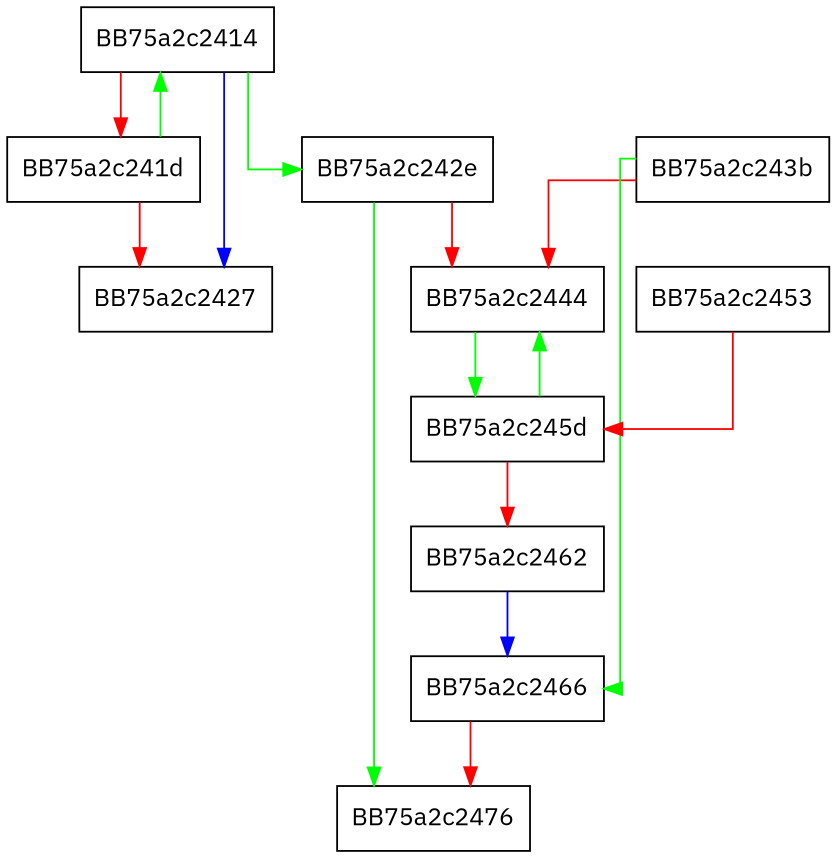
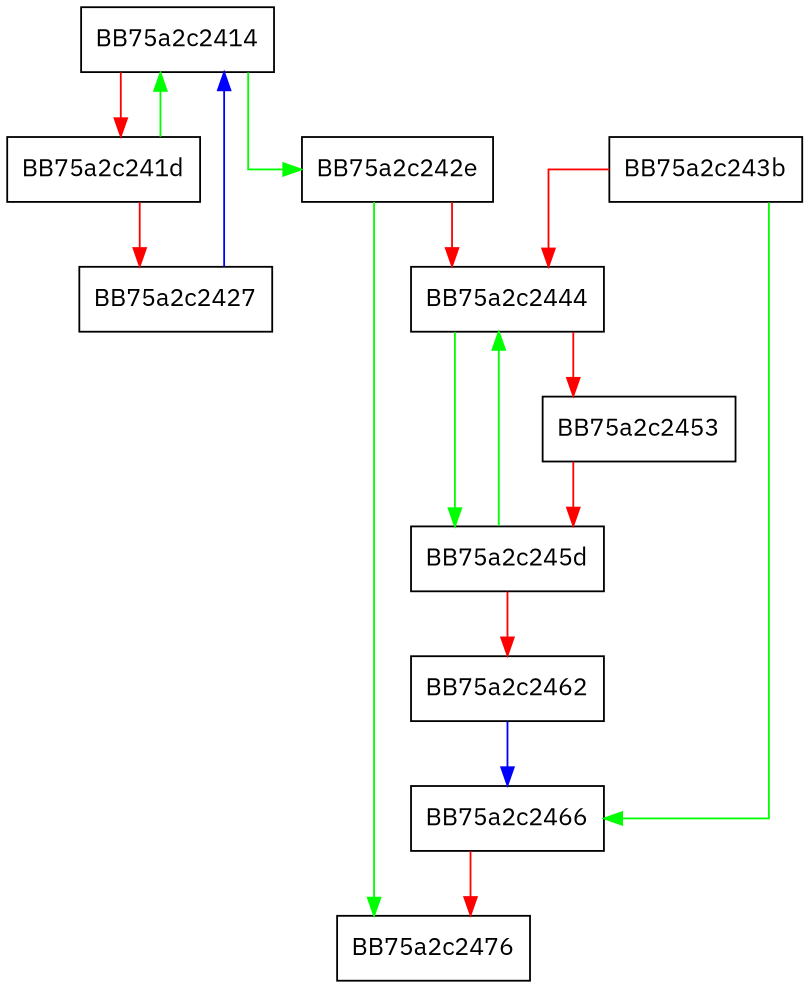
edge "BB75a2c2414" -> "BB75a2c2427": reversed
edge "BB75a2c2444" -> "BB75a2c2453": added
